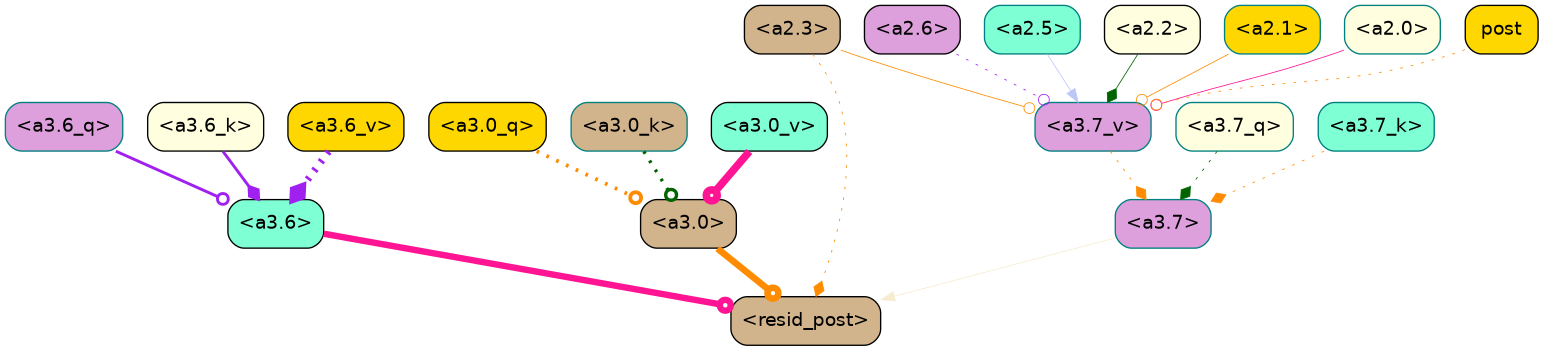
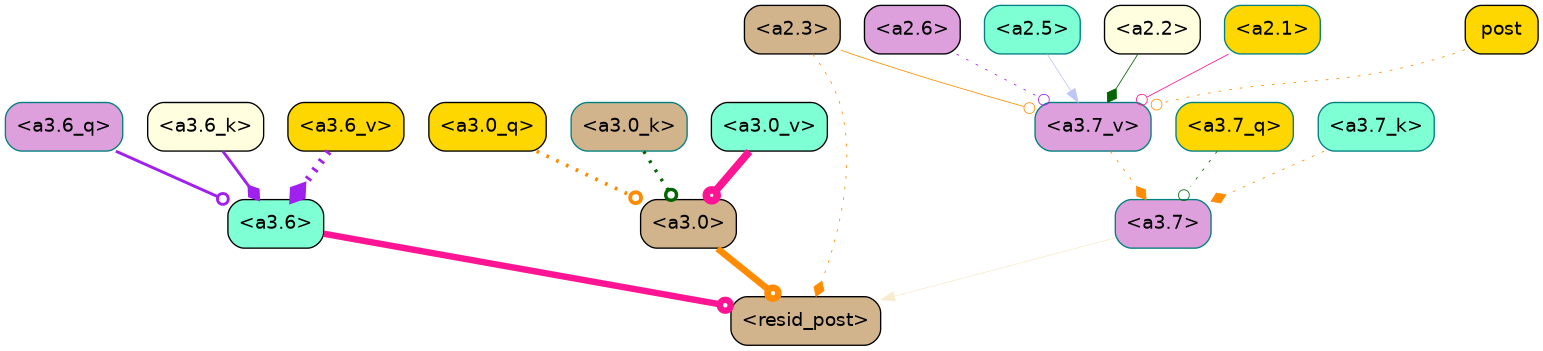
node "<a2.0>": removed
edge "<a2.1>" -> "<a3.7_v>": color darkorange -> deeppink
node "<a3.7_q>": fillcolor lightyellow -> gold
edge "<a3.7_q>" -> "<a3.7>": arrowhead diamond -> odot
